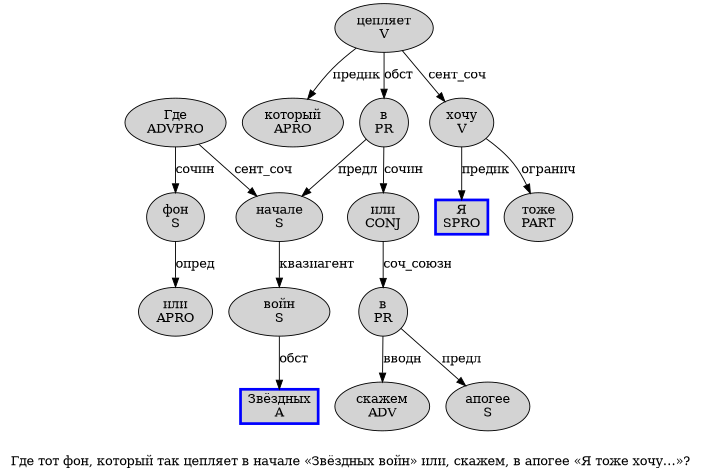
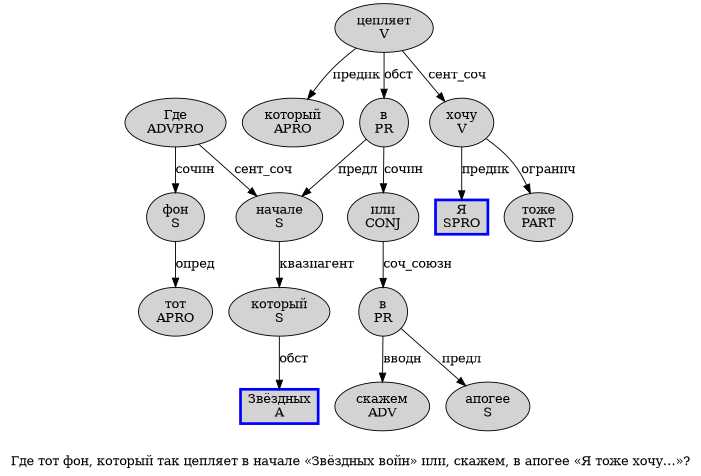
node "или APRO": label "или APRO" -> "тот APRO"
node "войн S": label "войн S" -> "который S"
